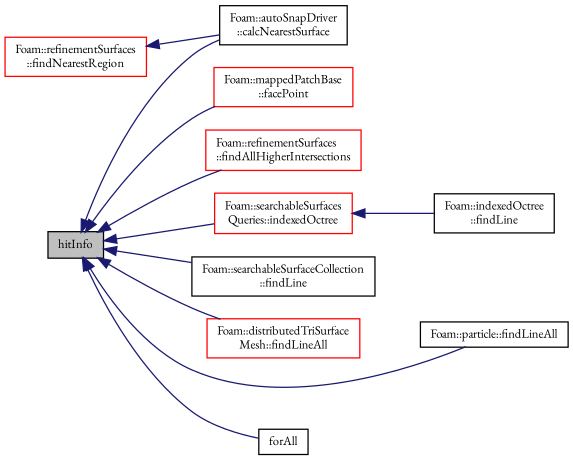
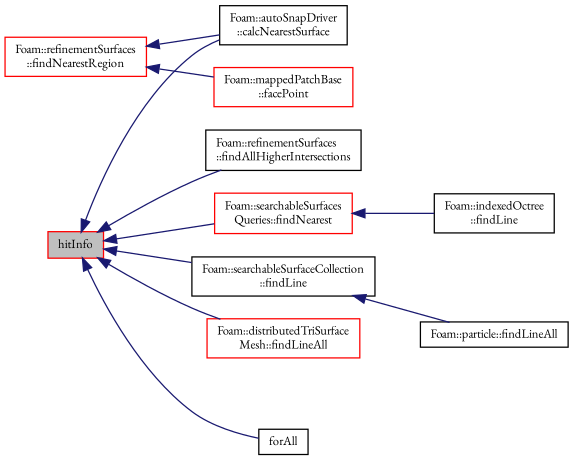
node "Foam::refinementSurfaces ::findAllHigherIntersections": color red -> black
edge "Foam::mappedPatchBase ::facePoint" -> "hitInfo": now "Foam::mappedPatchBase ::facePoint" -> "Foam::refinementSurfaces ::findNearestRegion"
node "Foam::searchableSurfaces Queries::indexedOctree": label "Foam::searchableSurfaces Queries::indexedOctree" -> "Foam::searchableSurfaces Queries::findNearest"
node "hitInfo": color black -> red
edge "Foam::particle::findLineAll" -> "hitInfo": now "Foam::particle::findLineAll" -> "Foam::searchableSurfaceCollection ::findLine"
